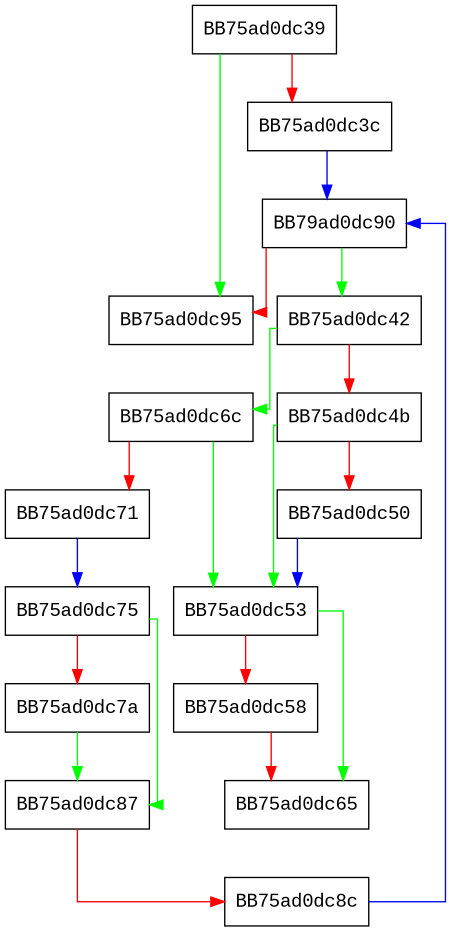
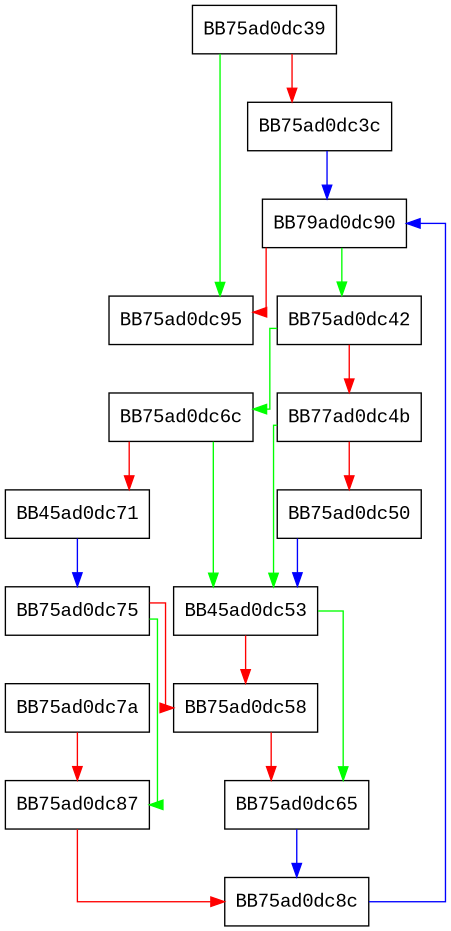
node "BB75ad0dc4b": label "BB75ad0dc4b" -> "BB77ad0dc4b"
node "BB75ad0dc71": label "BB75ad0dc71" -> "BB45ad0dc71"
node "BB75ad0dc53": label "BB75ad0dc53" -> "BB45ad0dc53"
edge "BB75ad0dc75" -> "BB75ad0dc7a": now "BB75ad0dc75" -> "BB75ad0dc58"
edge "BB75ad0dc7a" -> "BB75ad0dc87": color green -> red
edge "BB75ad0dc65" -> "BB75ad0dc8c": added
